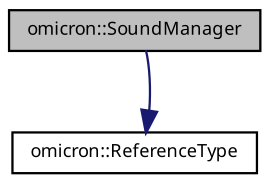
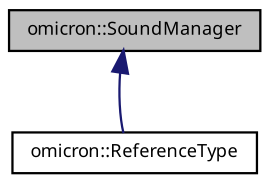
edge "omicron::SoundManager" -> "omicron::ReferenceType": reversed
